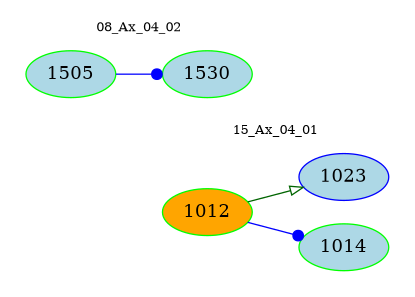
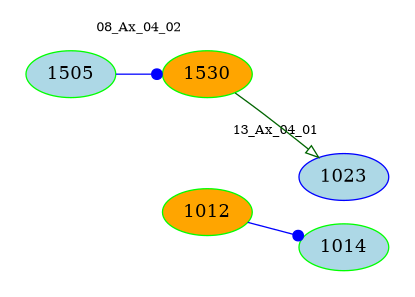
node "1530": fillcolor lightblue -> orange
cluster "15_Ax_04_01": label "15_Ax_04_01" -> "13_Ax_04_01"
edge "1012" -> "1023": now "1530" -> "1023"
